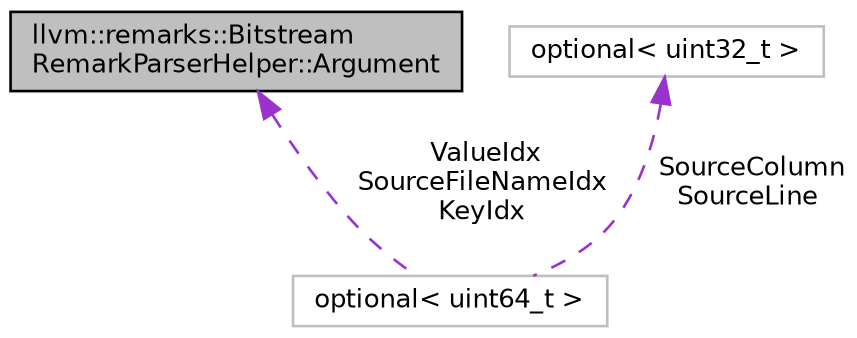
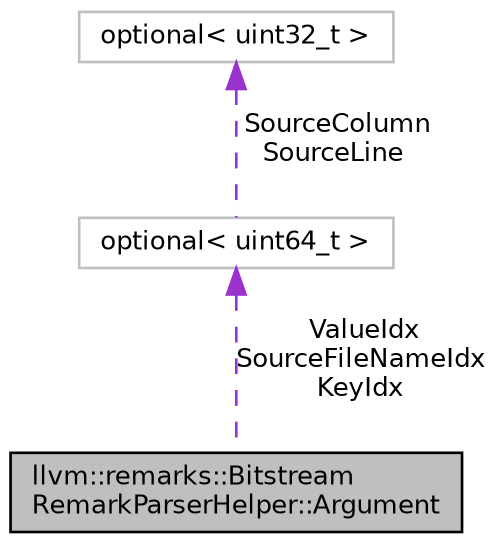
edge "optional< uint64_t >" -> "llvm::remarks::Bitstream RemarkParserHelper::Argument": reversed
